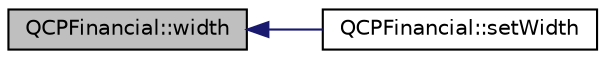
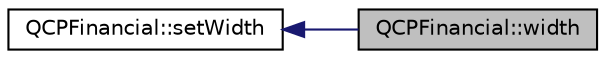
edge "QCPFinancial::setWidth" -> "QCPFinancial::width": reversed
